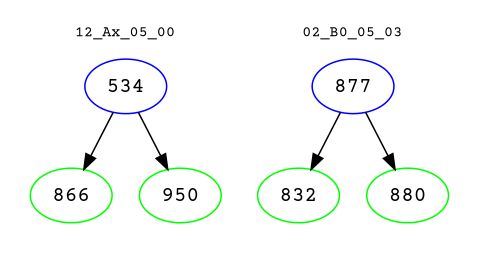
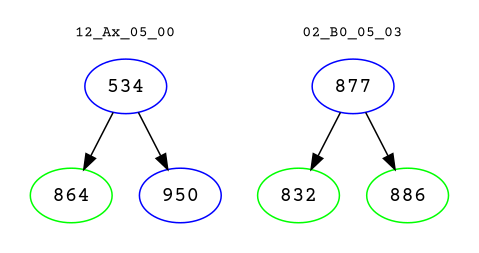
node "866": label "866" -> "864"
node "950": color green -> blue
node "880": label "880" -> "886"
